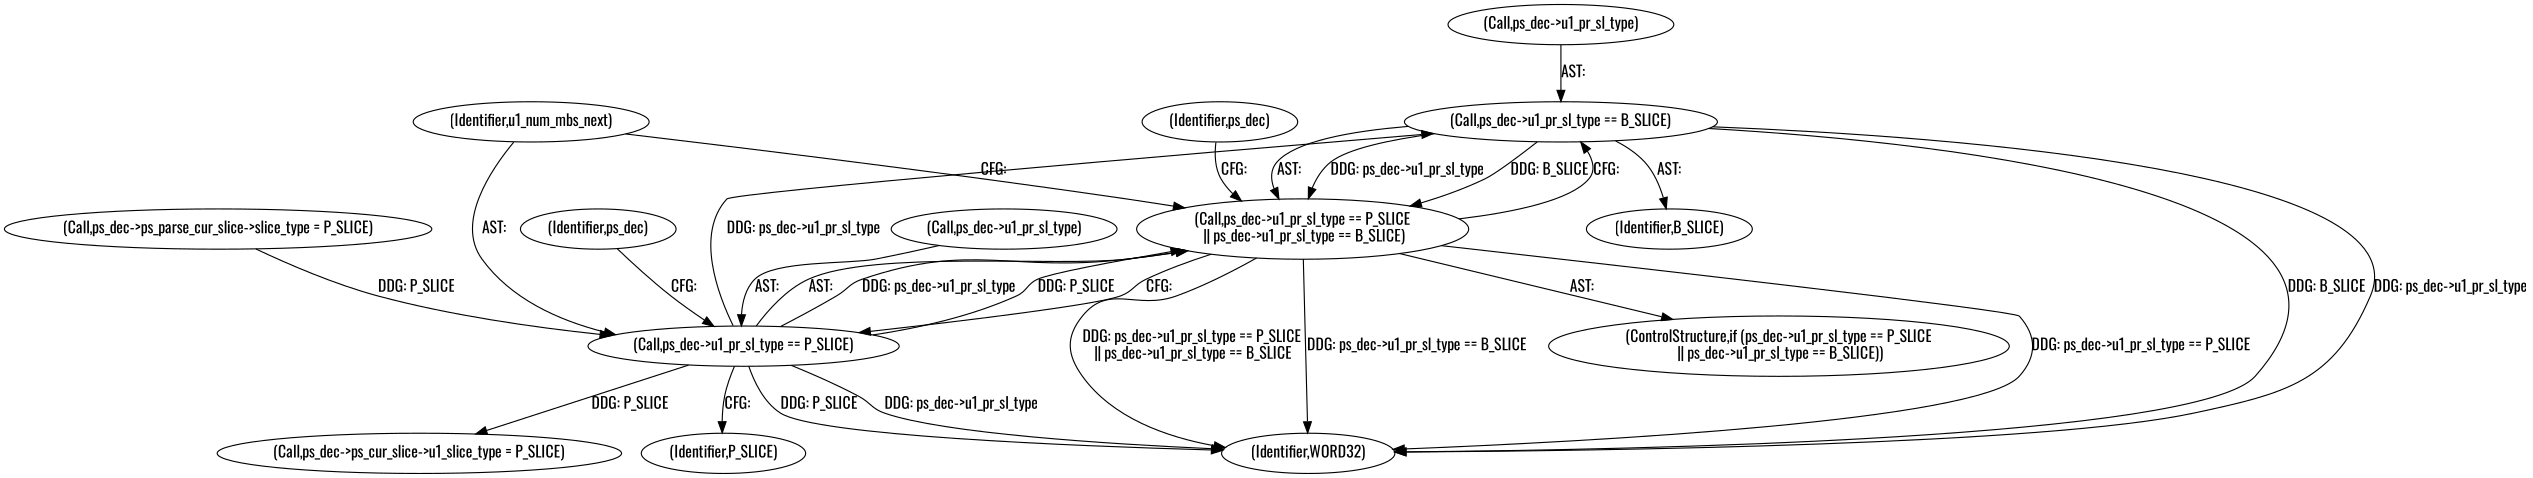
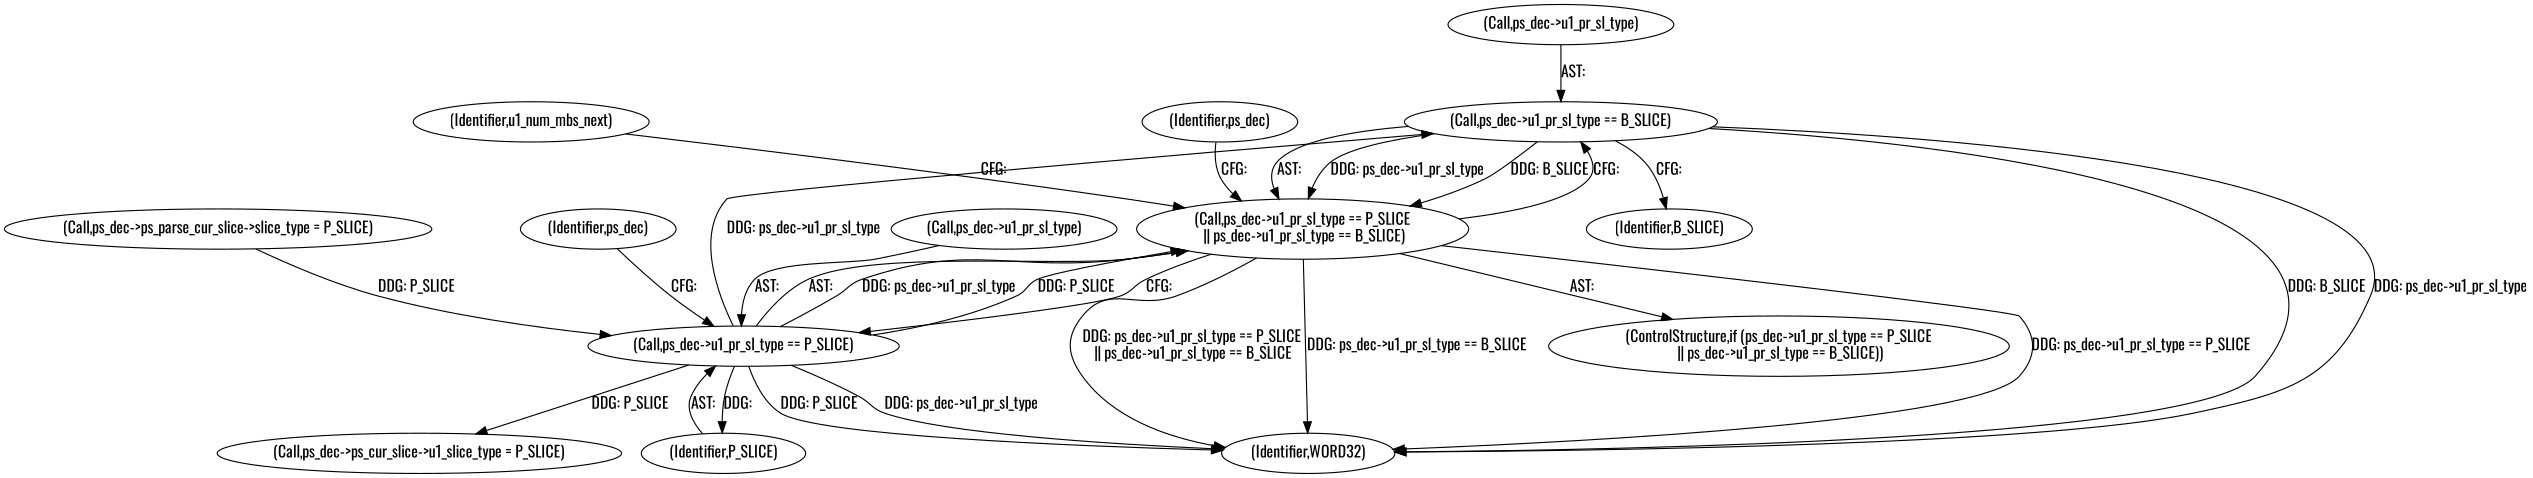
edge "(Call,ps_dec->u1_pr_sl_type == B_SLICE)" -> "(Identifier,B_SLICE)": label "AST: " -> "CFG: "
edge "(Identifier,u1_num_mbs_next)" -> "(Call,ps_dec->u1_pr_sl_type == P_SLICE)": now "(Identifier,P_SLICE)" -> "(Call,ps_dec->u1_pr_sl_type == P_SLICE)"
edge "(Call,ps_dec->u1_pr_sl_type == P_SLICE)" -> "(Identifier,P_SLICE)": label "CFG: " -> "DDG: "
